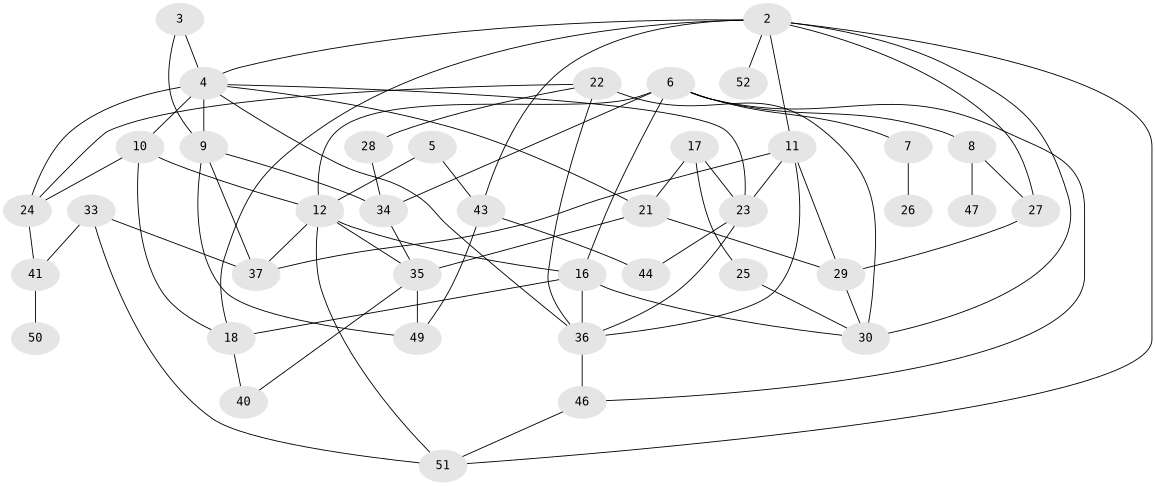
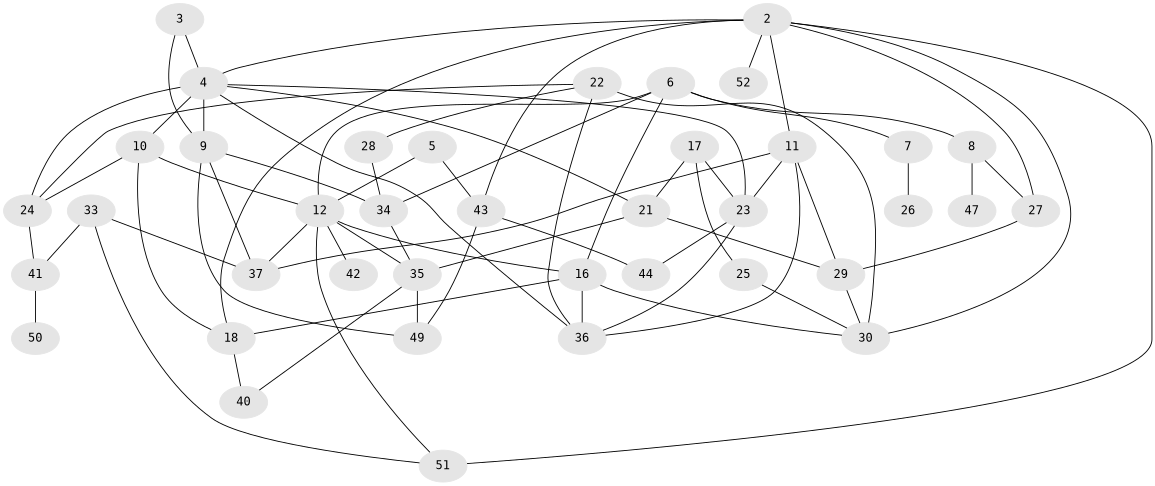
node "42": added
node "46": removed
